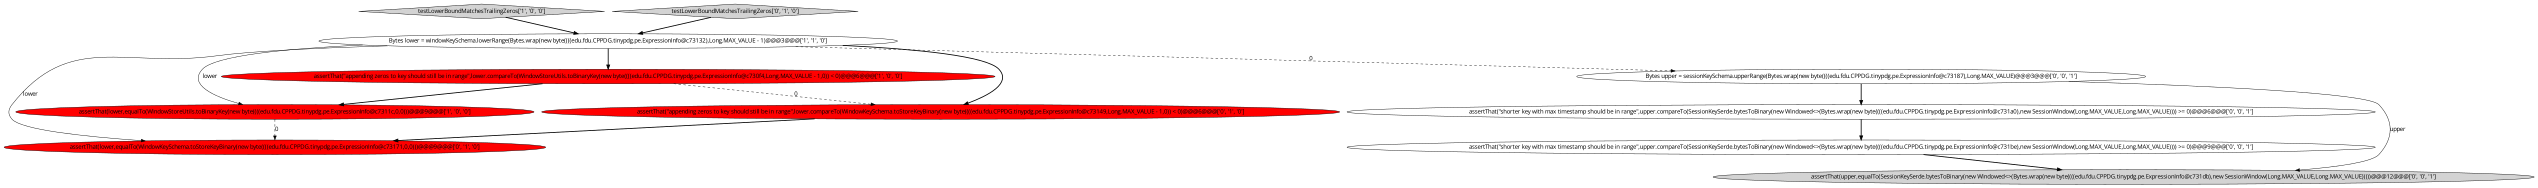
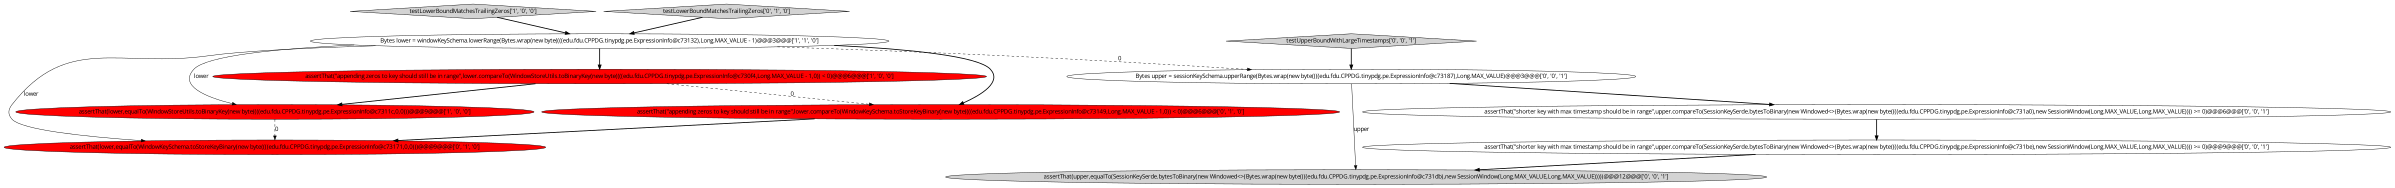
node "testUpperBoundWithLargeTimestamps['0', '0', '1']": added
